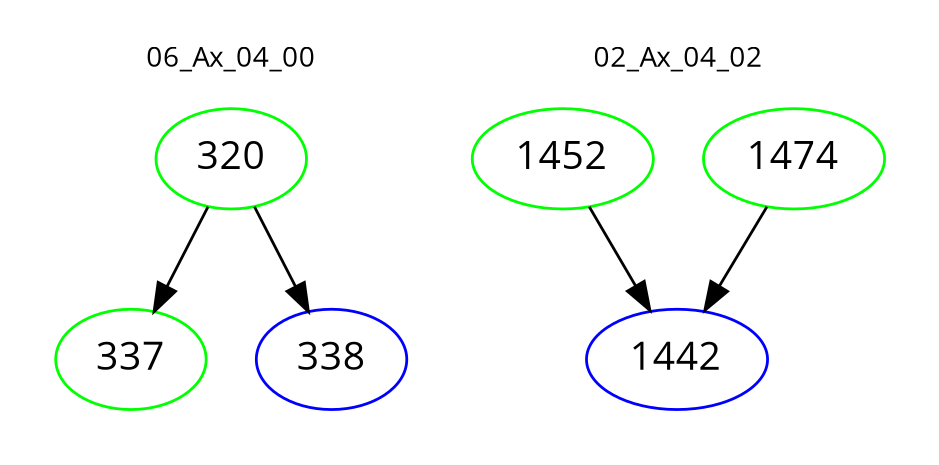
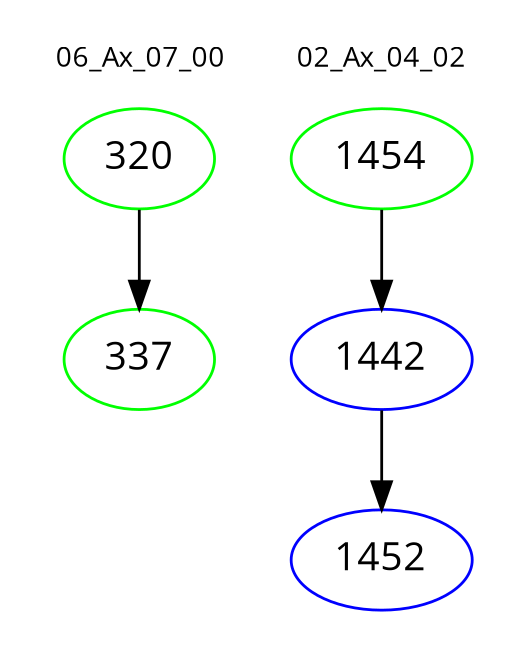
cluster "06_Ax_04_00": label "06_Ax_04_00" -> "06_Ax_07_00"
node "1452": color green -> blue
node "1474": label "1474" -> "1454"
edge "1452" -> "1442": reversed
node "338": removed
